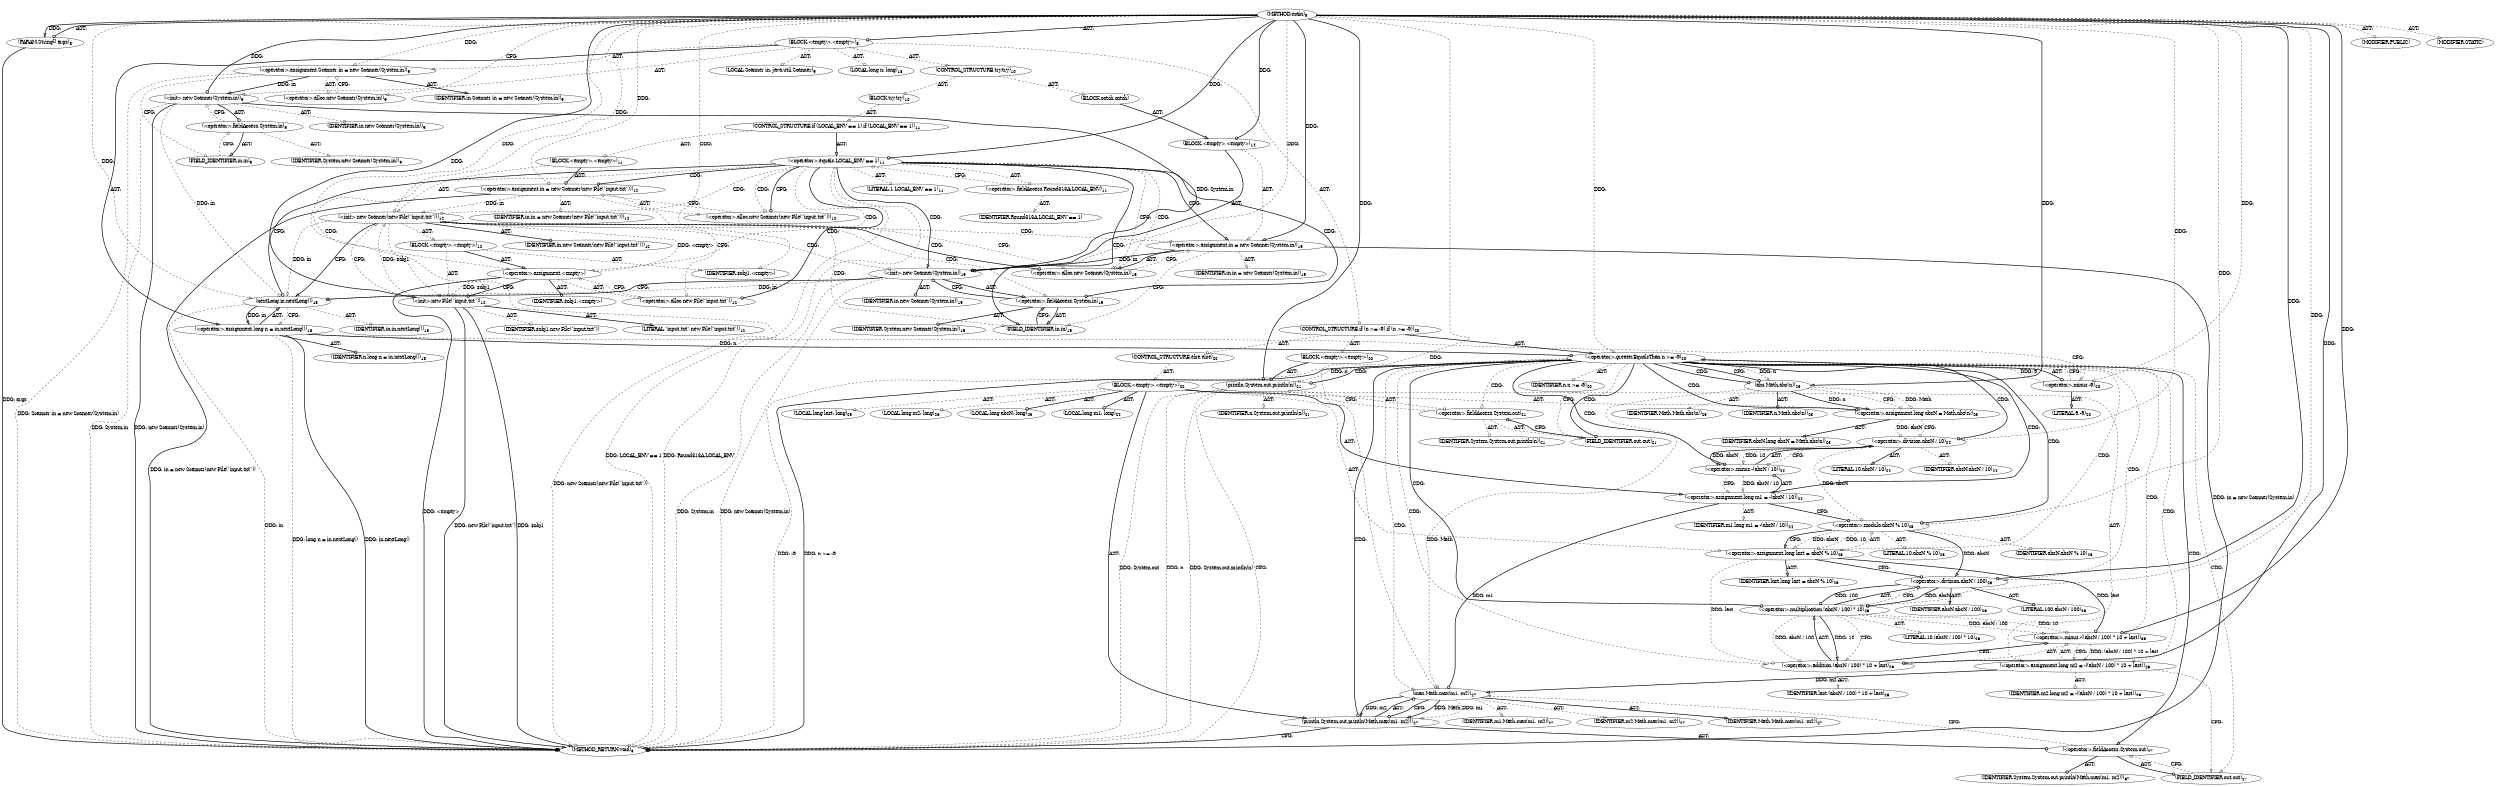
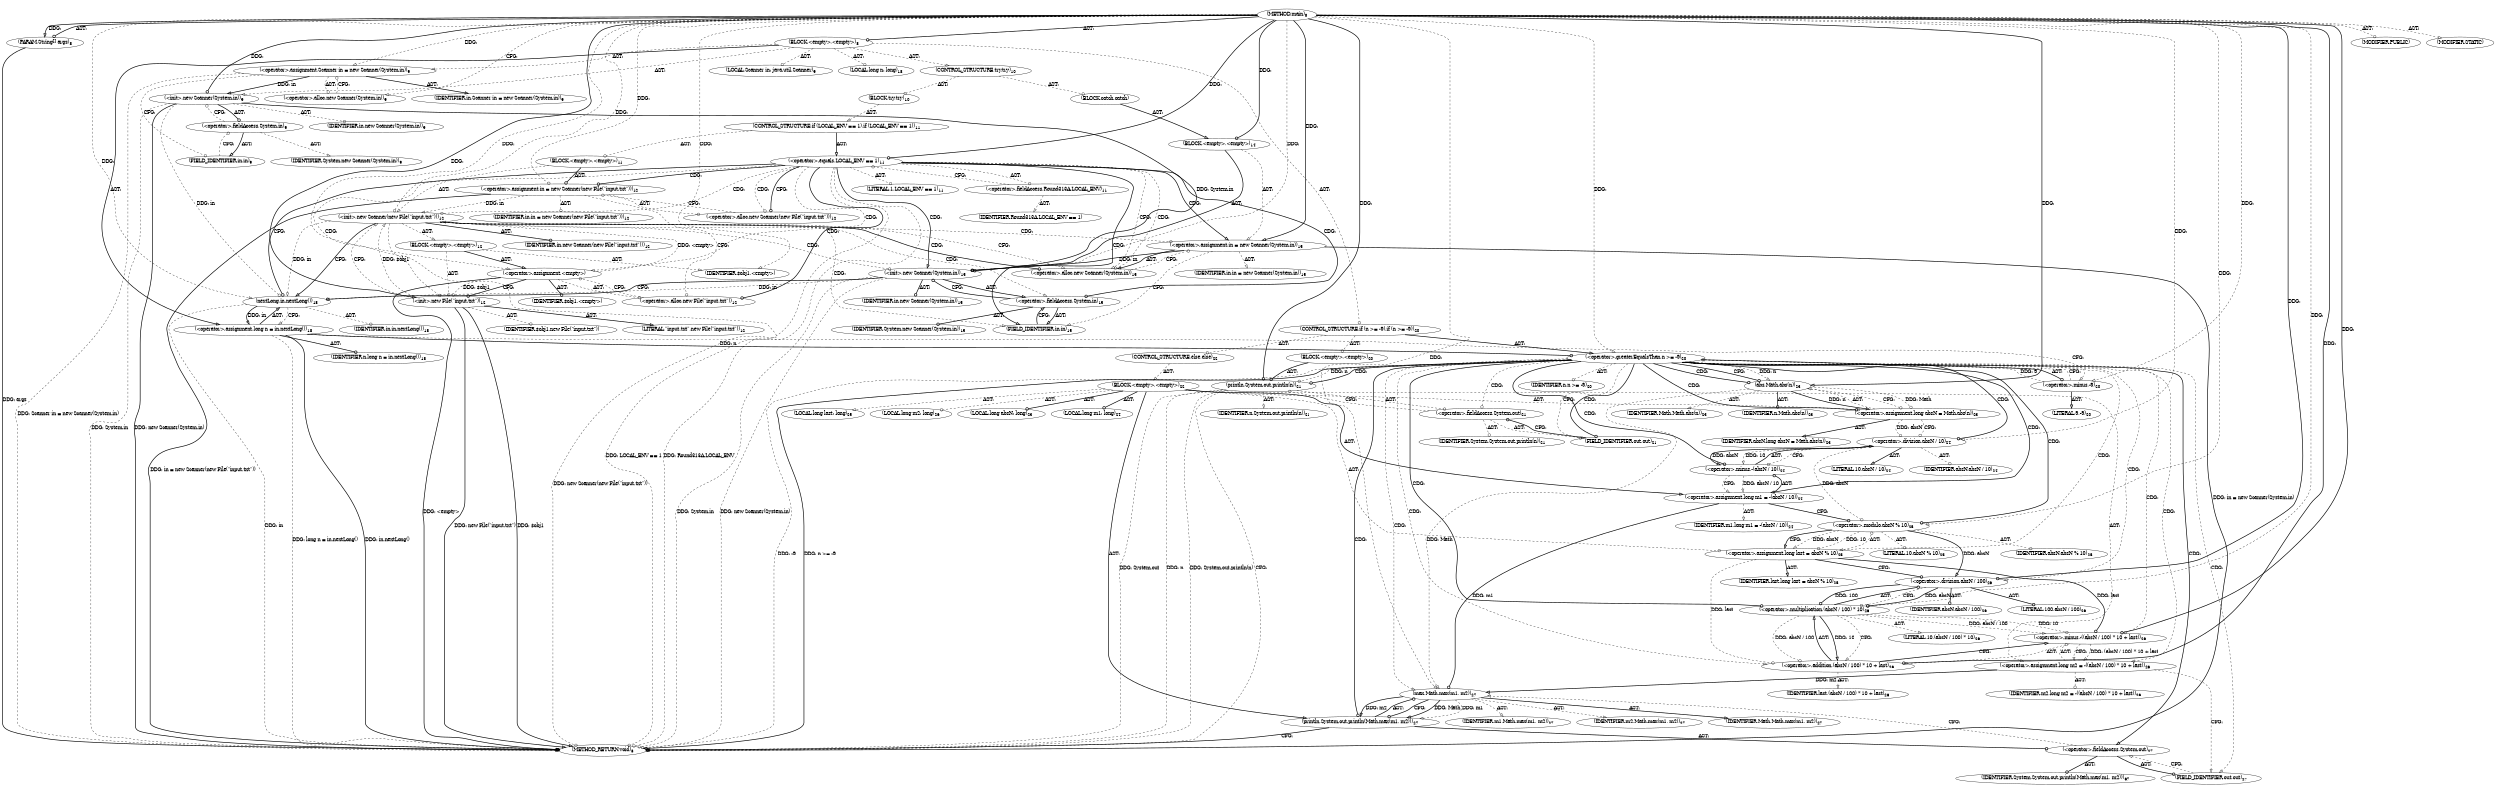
edge "(<operator>.assignment,long absN = Math.abs(n))" -> "(abs,Math.abs(n))": added, label "AST:"
edge "(<operator>.division,absN / 100)" -> "(IDENTIFIER,absN,absN / 100)": arrowhead onormal -> odot
node "(<operator>.minus,-((absN / 100) * 10 + last))": text "36" -> "26"
